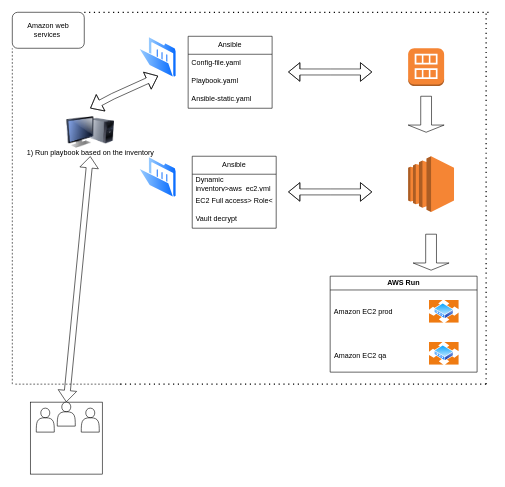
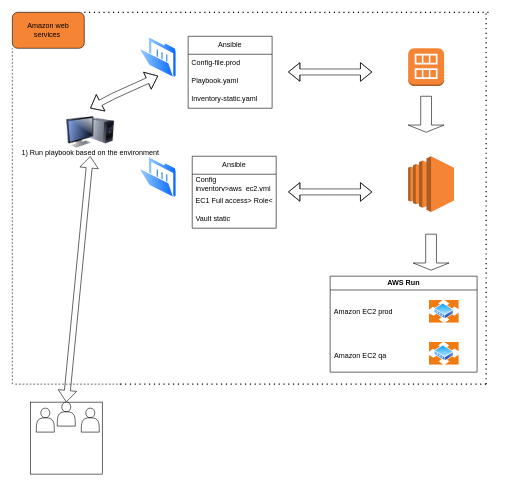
node "Amazon web services": fillcolor #ffffff -> #f58534
node "Config-file.yaml": label "Config-file.yaml" -> "Config-file.prod"
node "Ansible-static.yaml": label "Ansible-static.yaml" -> "Inventory-static.yaml"
node "1) Run playbook based on the inventory": label "1) Run playbook based on the inventory" -> "1) Run playbook based on the environment"
node "Dynamic inventory>aws_ec2.yml": label "Dynamic inventory>aws_ec2.yml" -> "Config inventory>aws_ec2.yml"
node "EC2 Full access> Role<": label "EC2 Full access> Role<" -> "EC1 Full access> Role<"
node "Vault decrypt": label "Vault decrypt" -> "Vault static"
